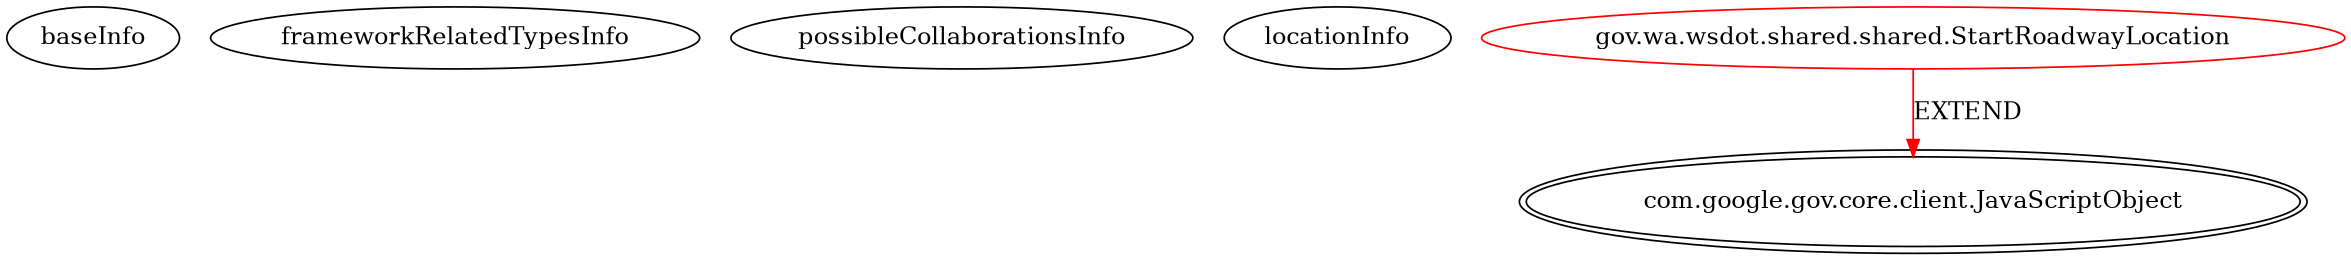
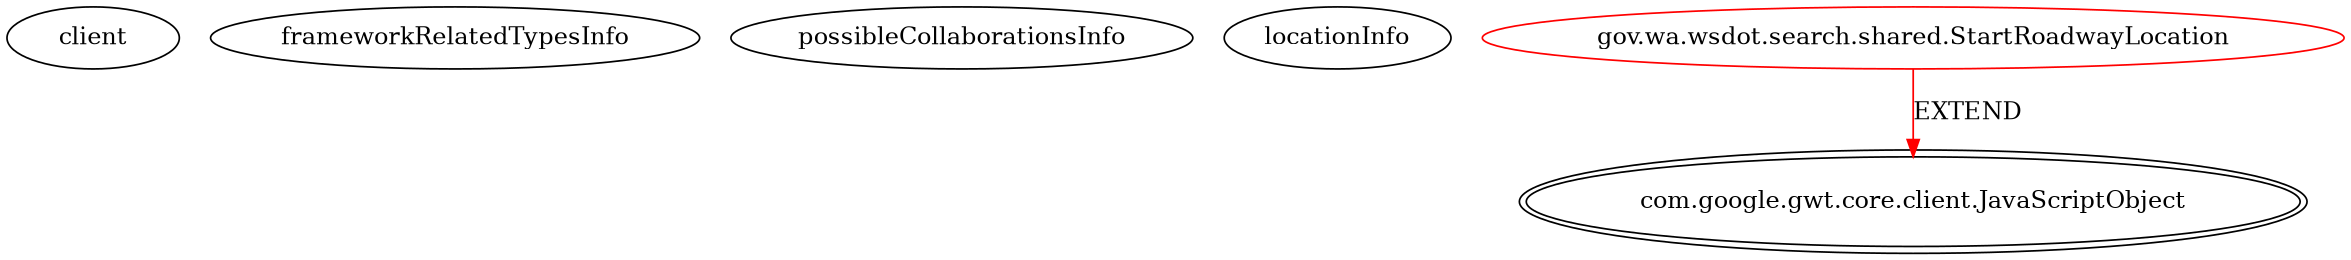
node "baseInfo": label "baseInfo" -> "client"
node "gov.wa.wsdot.shared.shared.StartRoadwayLocation": label "gov.wa.wsdot.shared.shared.StartRoadwayLocation" -> "gov.wa.wsdot.search.shared.StartRoadwayLocation"
node "com.google.gov.core.client.JavaScriptObject": label "com.google.gov.core.client.JavaScriptObject" -> "com.google.gwt.core.client.JavaScriptObject"
